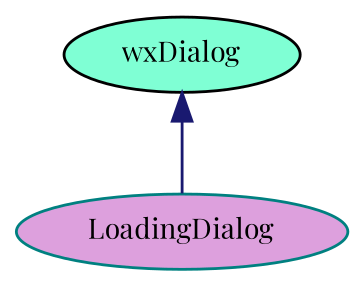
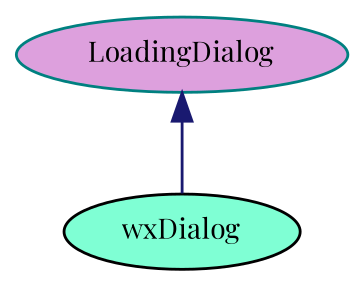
edge "LoadingDialog" -> "wxDialog": reversed
